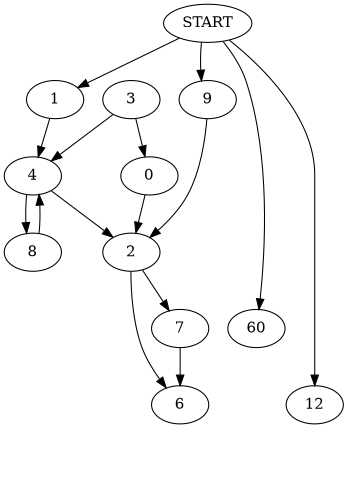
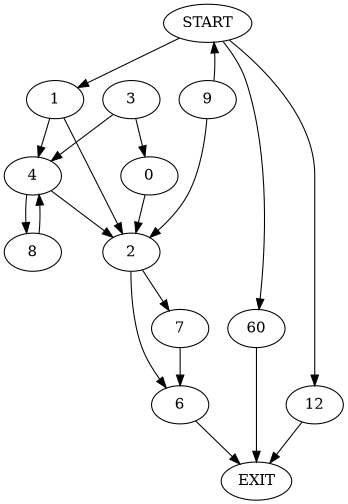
edge "START" -> "9": reversed
edge "1" -> "2": added
node "EXIT": added
